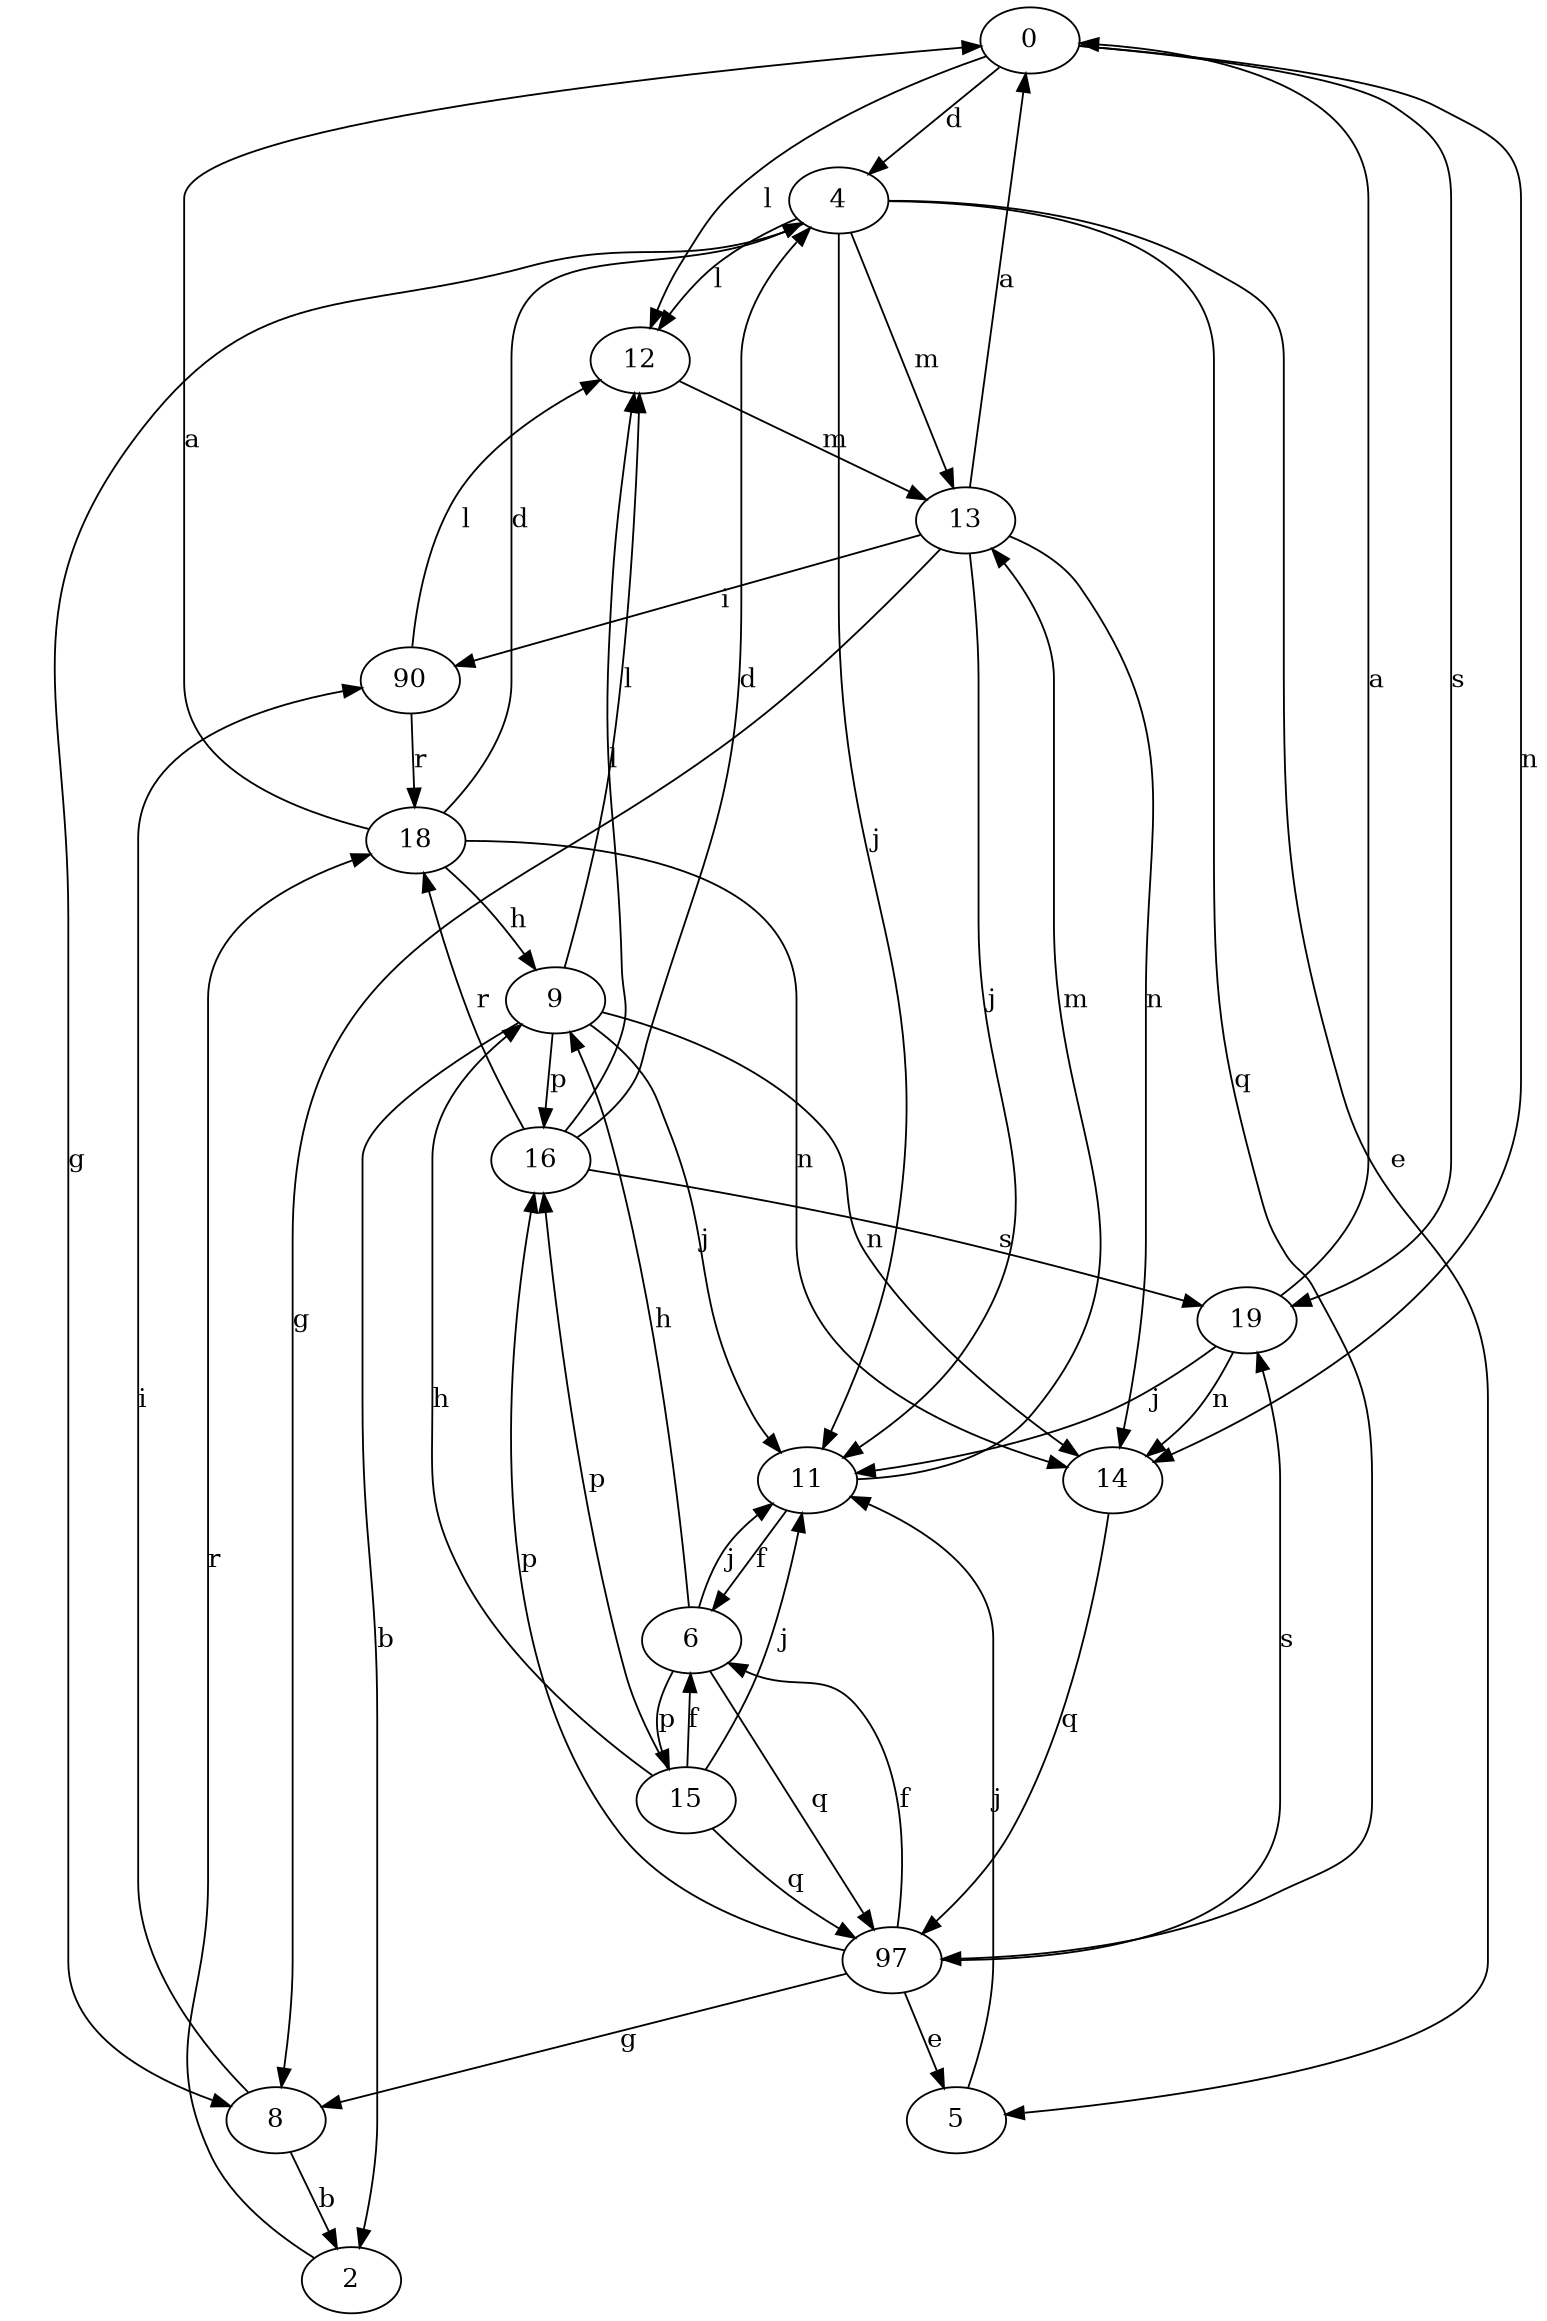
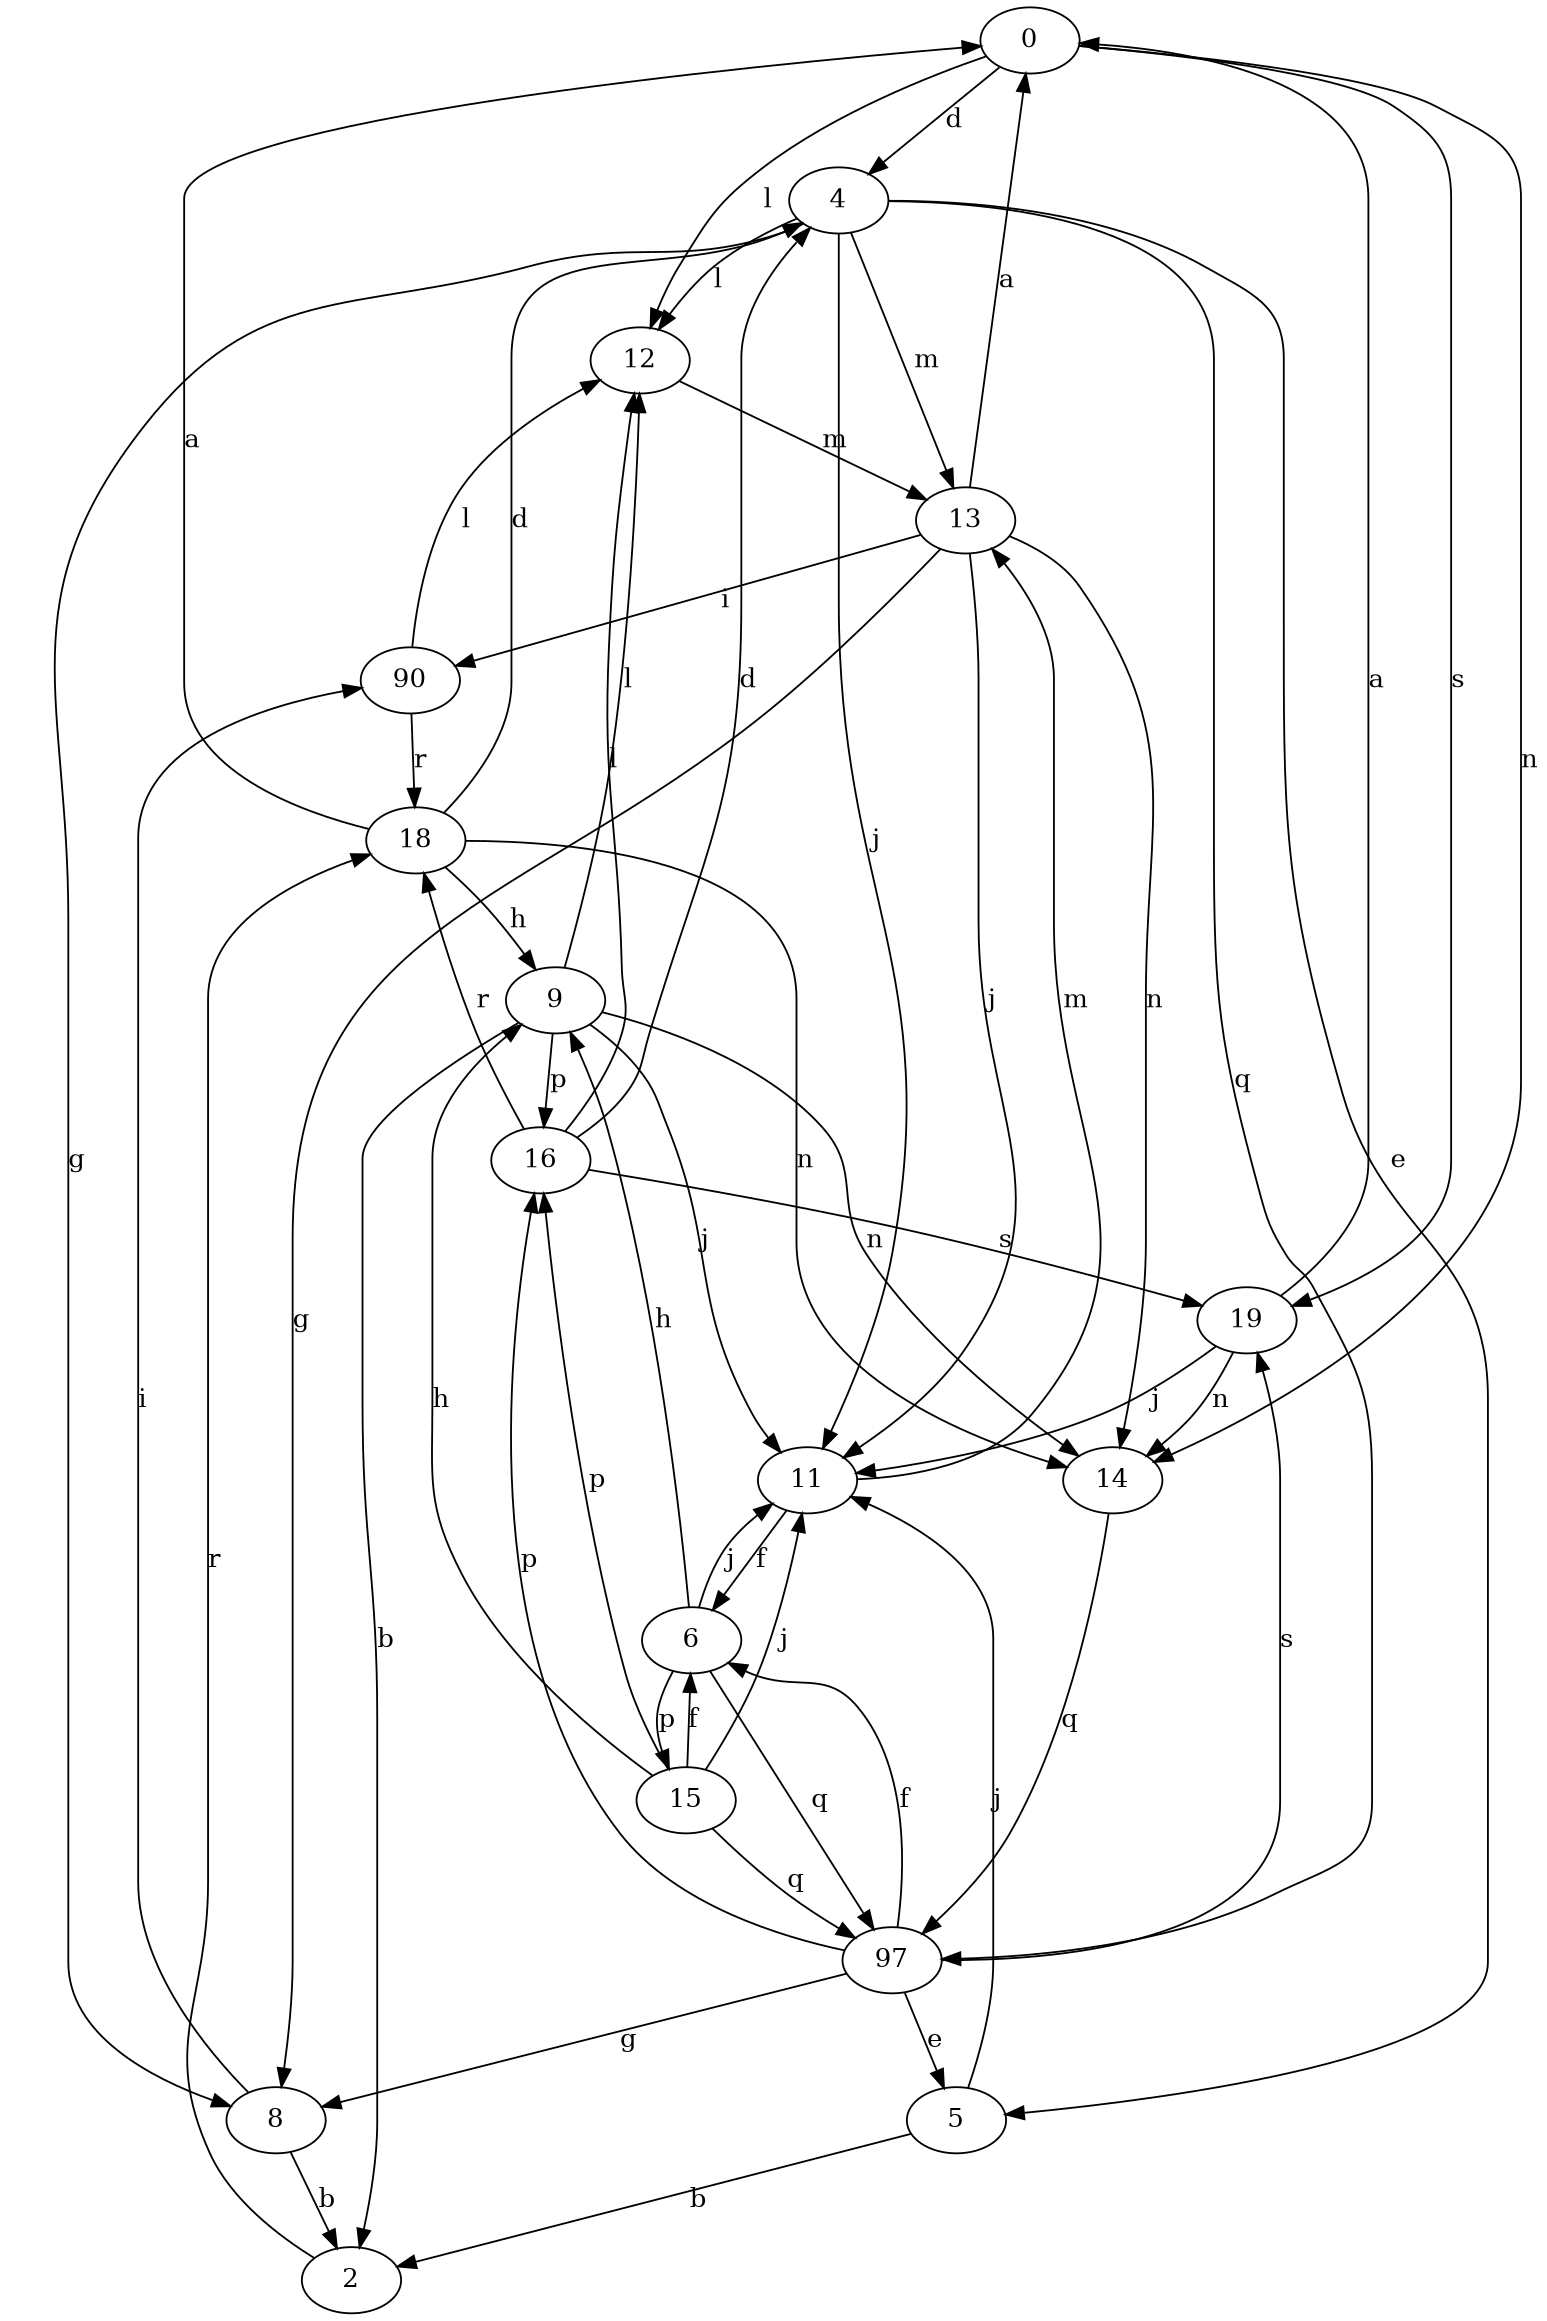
edge "5" -> "2": added, label "b"
